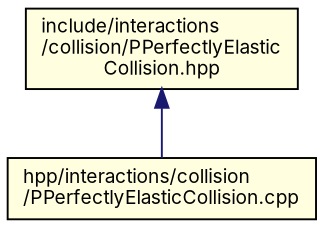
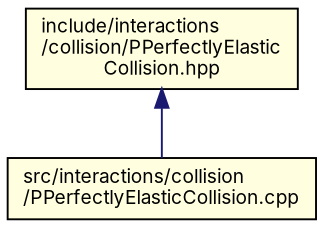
node "hpp/interactions/collision /PPerfectlyElasticCollision.cpp": label "hpp/interactions/collision /PPerfectlyElasticCollision.cpp" -> "src/interactions/collision /PPerfectlyElasticCollision.cpp"
